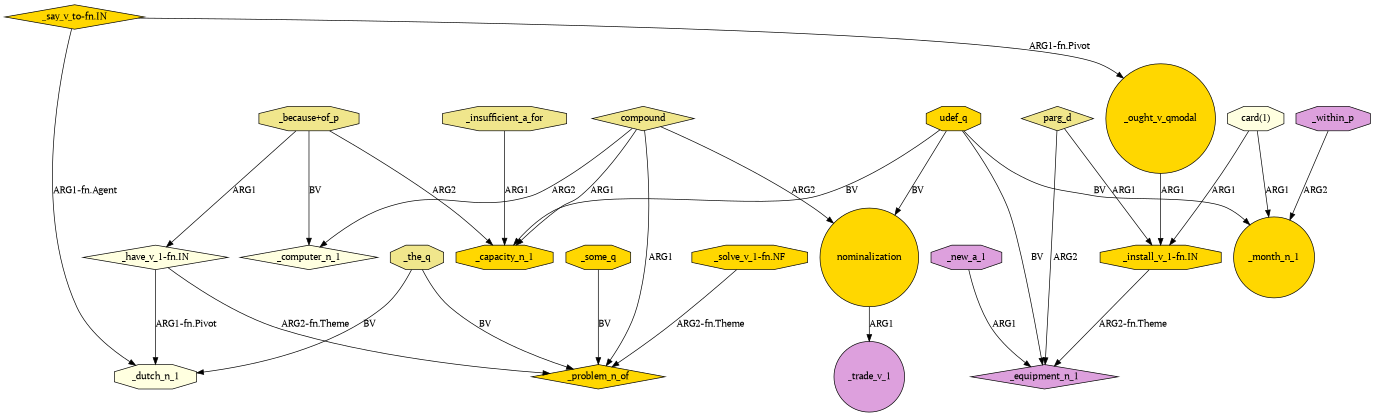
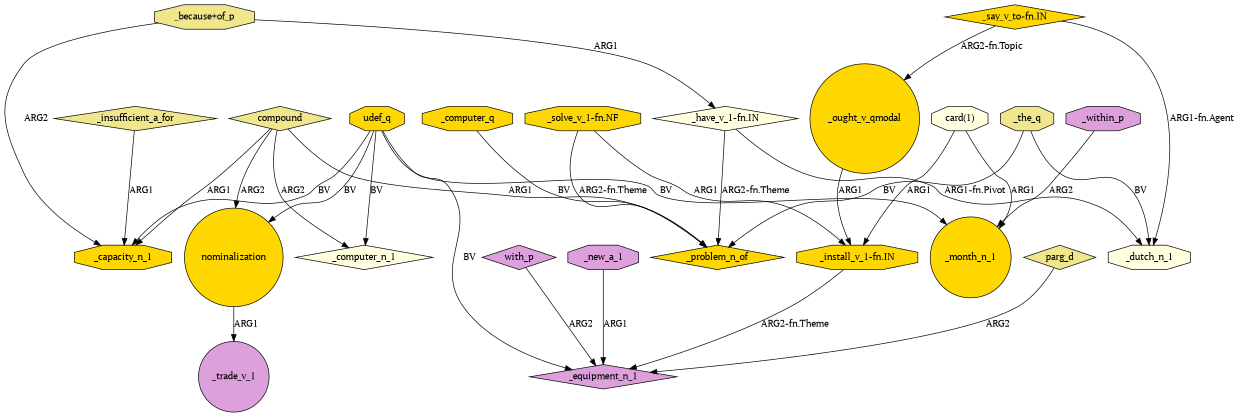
edge "_say_v_to-fn.IN" -> "_ought_v_qmodal": label "ARG1-fn.Pivot" -> "ARG2-fn.Topic"
node "_insufficient_a_for": shape octagon -> diamond
edge "parg_d" -> "_install_v_1-fn.IN": now "_solve_v_1-fn.NF" -> "_install_v_1-fn.IN"
edge "_because+of_p" -> "_computer_n_1": now "udef_q" -> "_computer_n_1"
node "with_p": added
node "_some_q": label "_some_q" -> "_computer_q"
